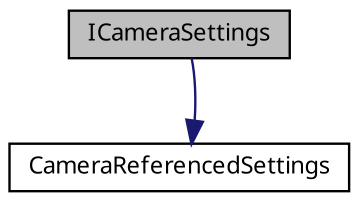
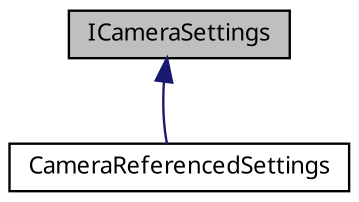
edge "ICameraSettings" -> "CameraReferencedSettings": reversed
